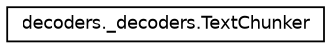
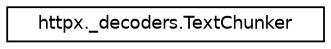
node "decoders._decoders.TextChunker": label "decoders._decoders.TextChunker" -> "httpx._decoders.TextChunker"
